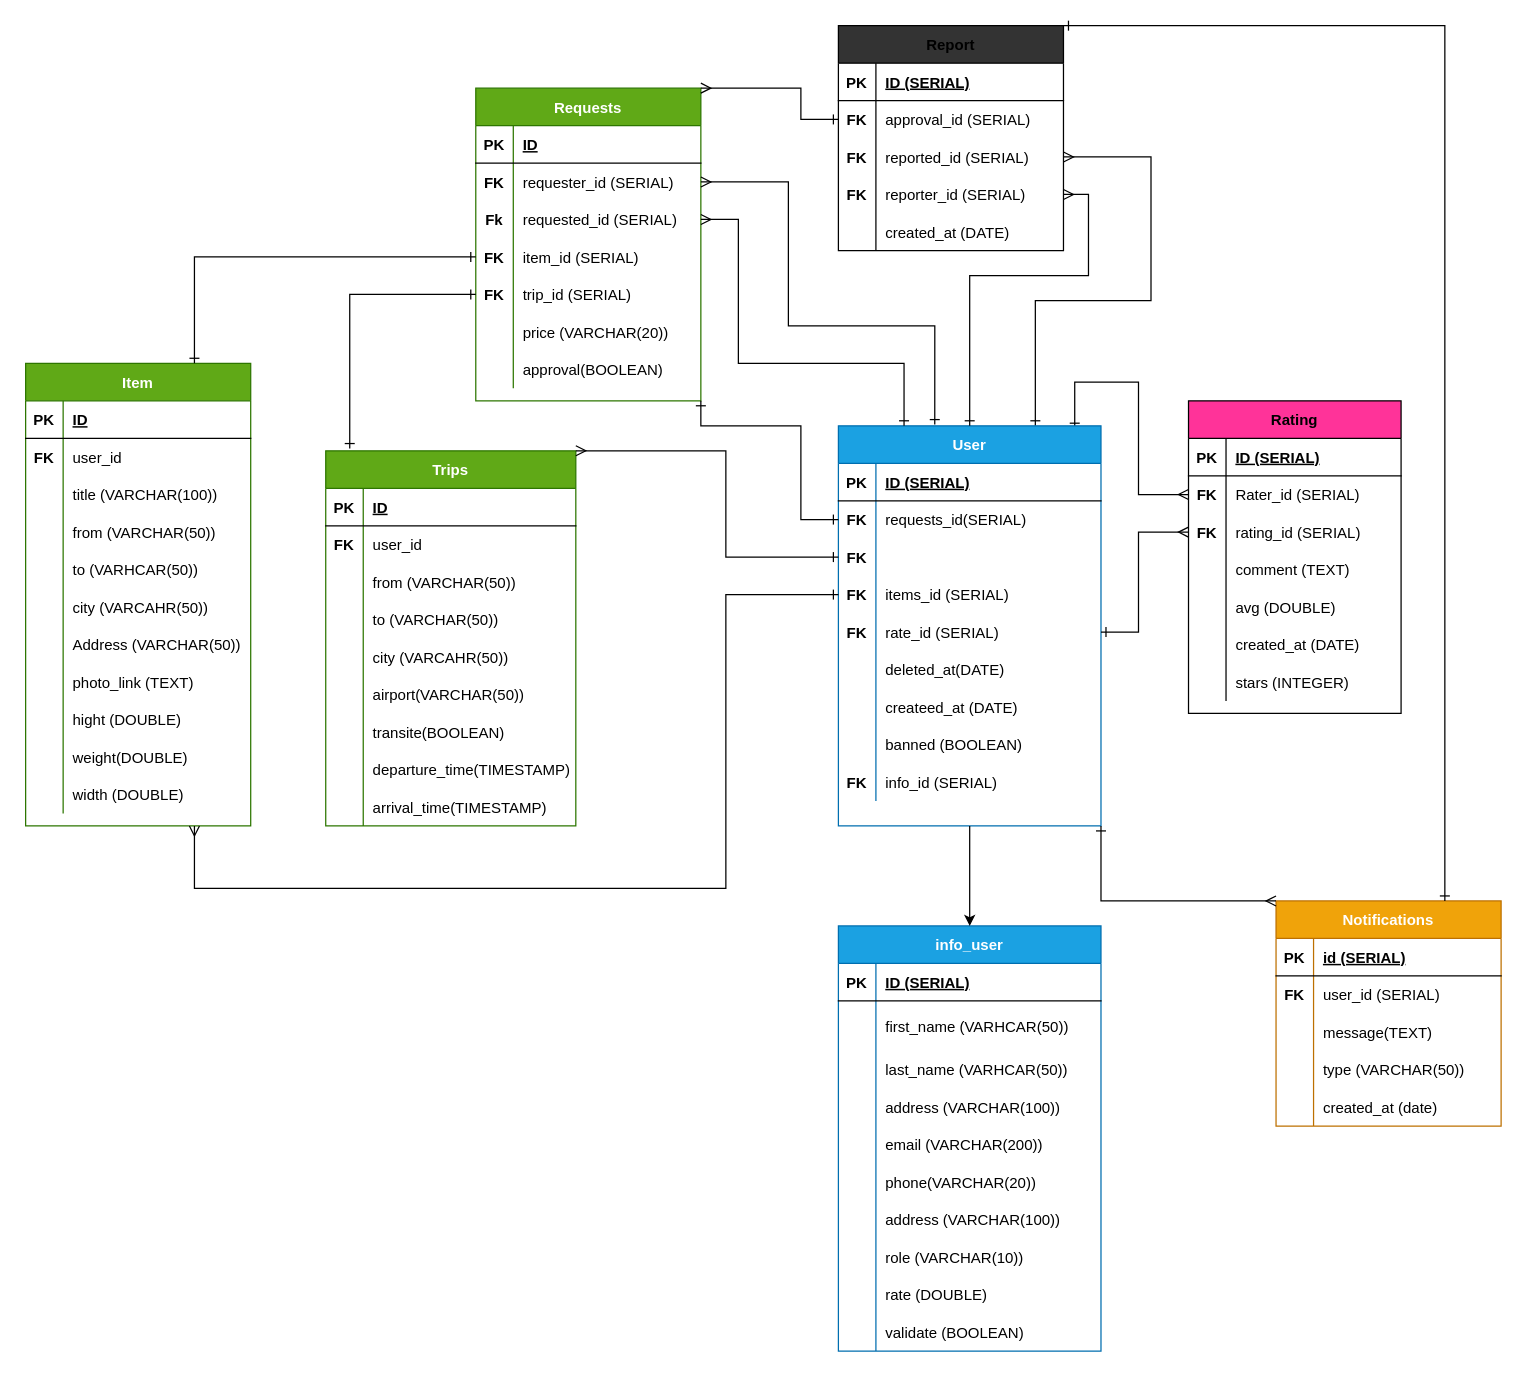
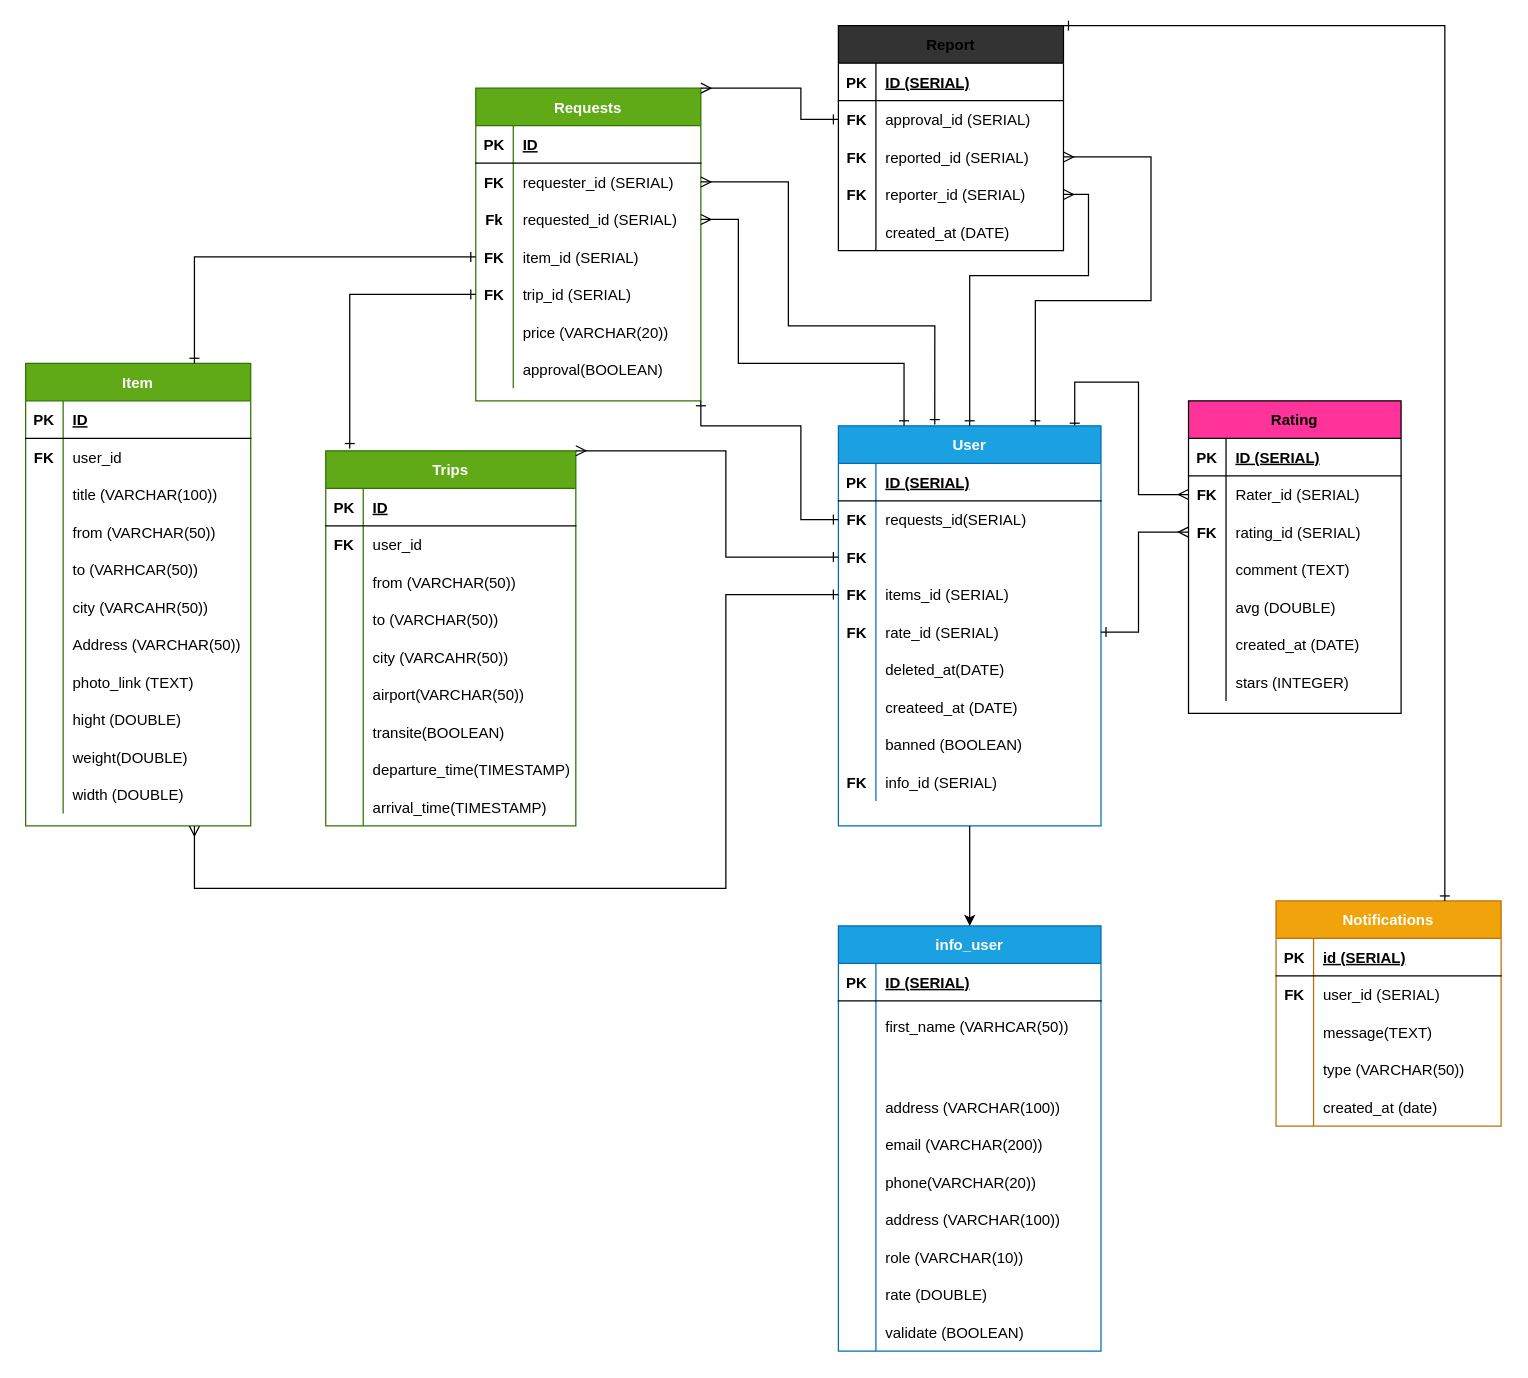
edge "User" -- "Notifications": removed
node "last_name (VARHCAR(50))": removed
